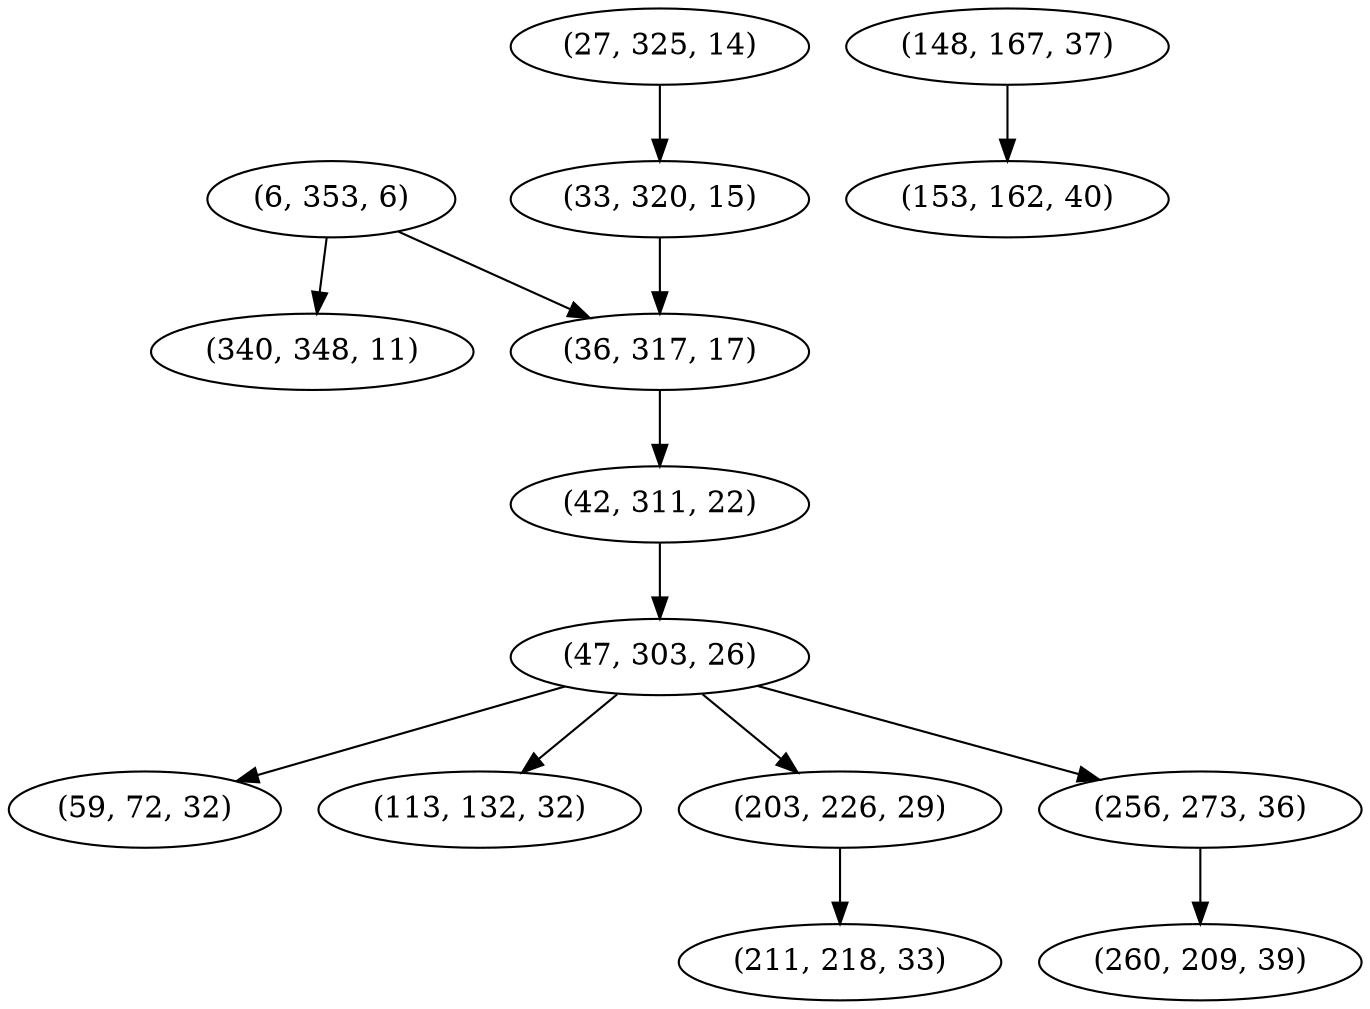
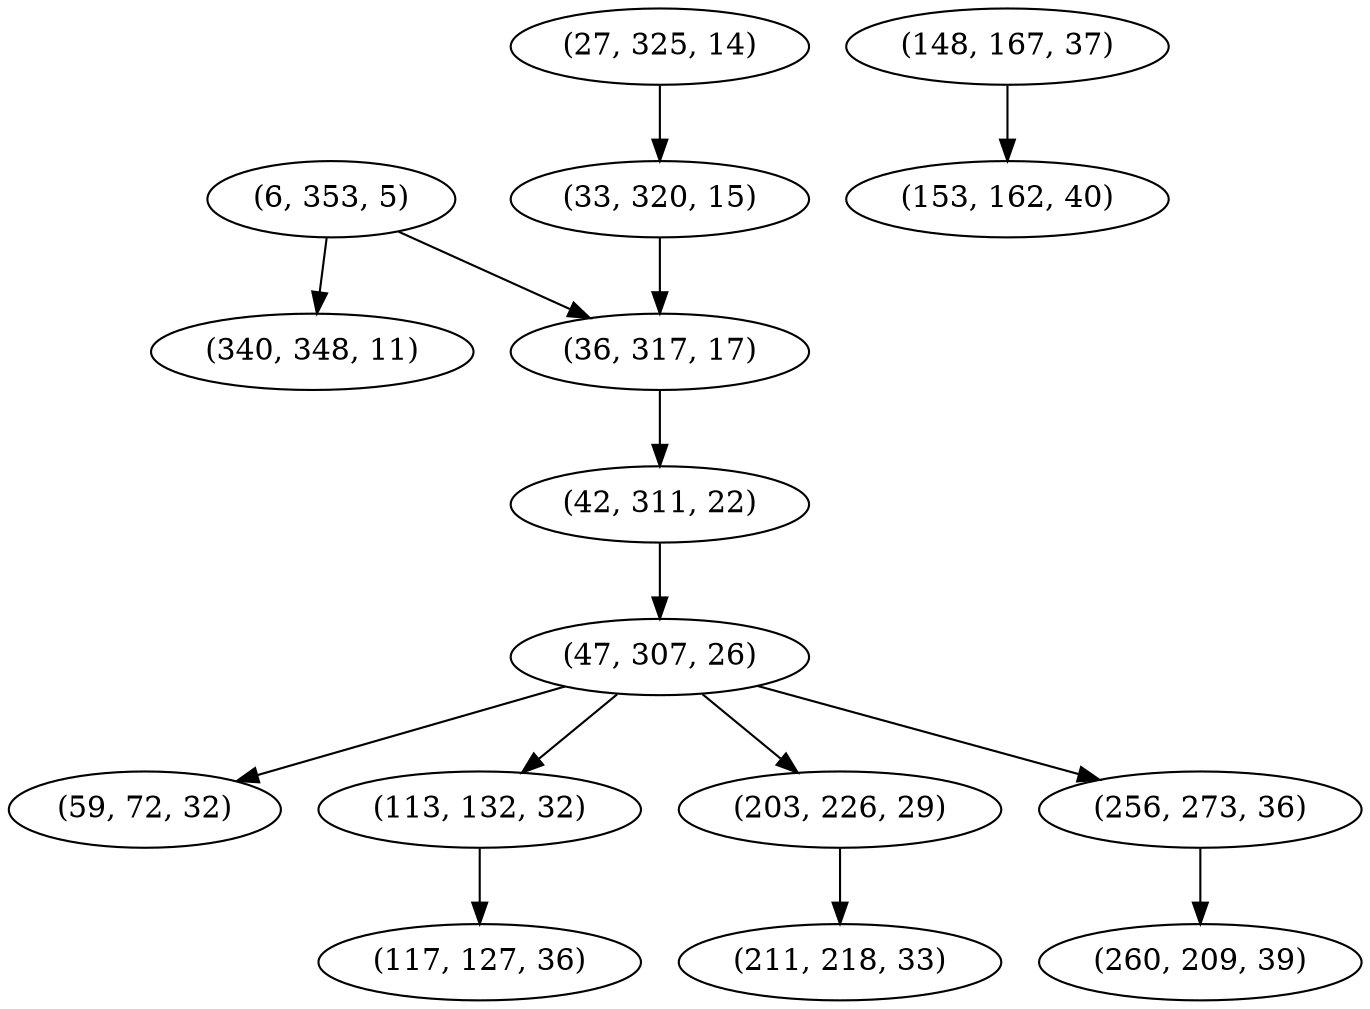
node "(6, 353, 6)": label "(6, 353, 6)" -> "(6, 353, 5)"
node "(47, 303, 26)": label "(47, 303, 26)" -> "(47, 307, 26)"
node "(117, 127, 36)": added
